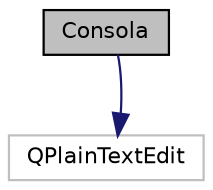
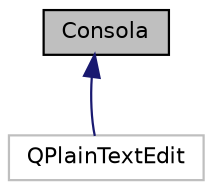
edge "Consola" -> "QPlainTextEdit": reversed
